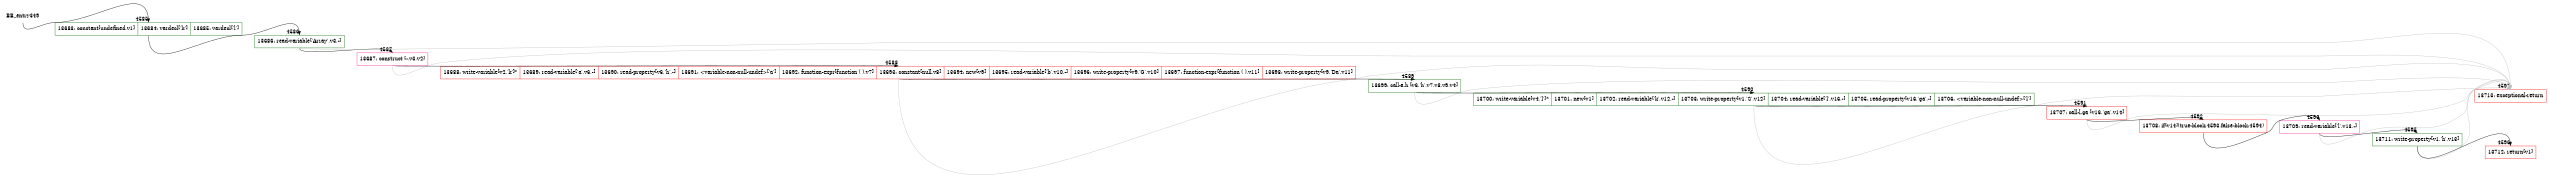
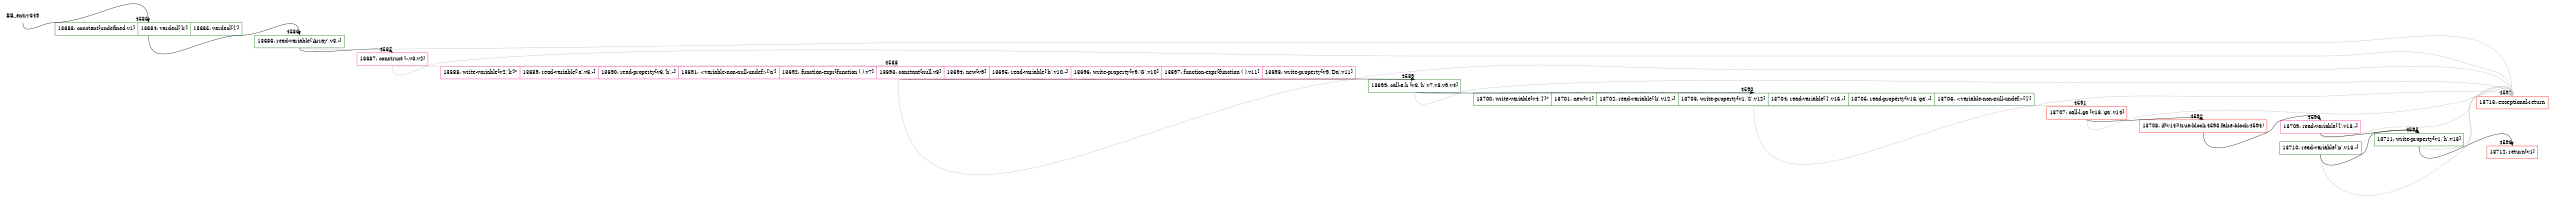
edge "13687: construct [-,v3,v2]" -> "13688: write-variable[v2,'k']*": color black -> gray
node "13688: write-variable[v2,'k']*": color red -> deeppink
edge "13700: write-variable[v4,'l']*" -> "13707: call-l.ga [v16,'ga',v14]": color black -> gray
node "13710: read-variable['p',v13,-]": added
